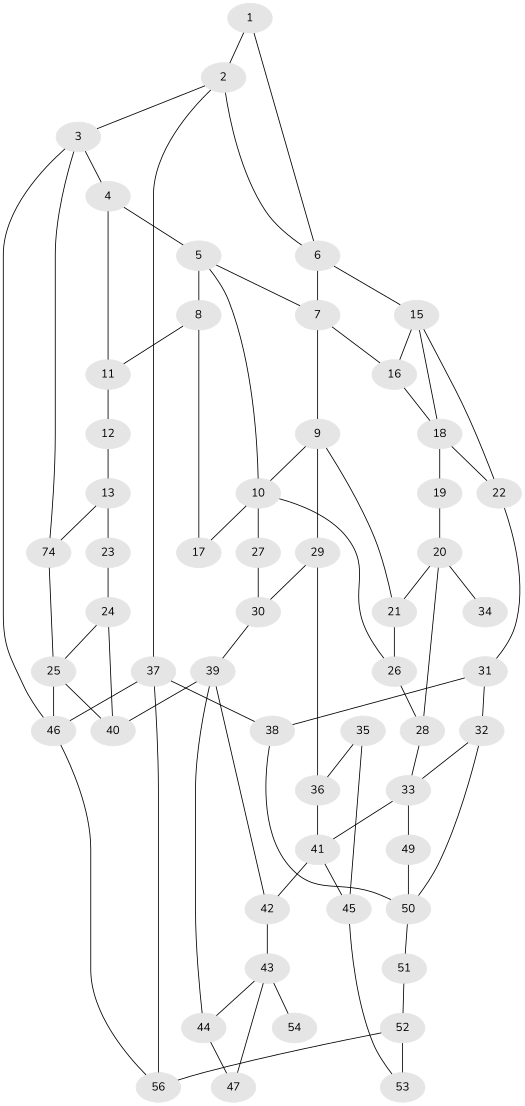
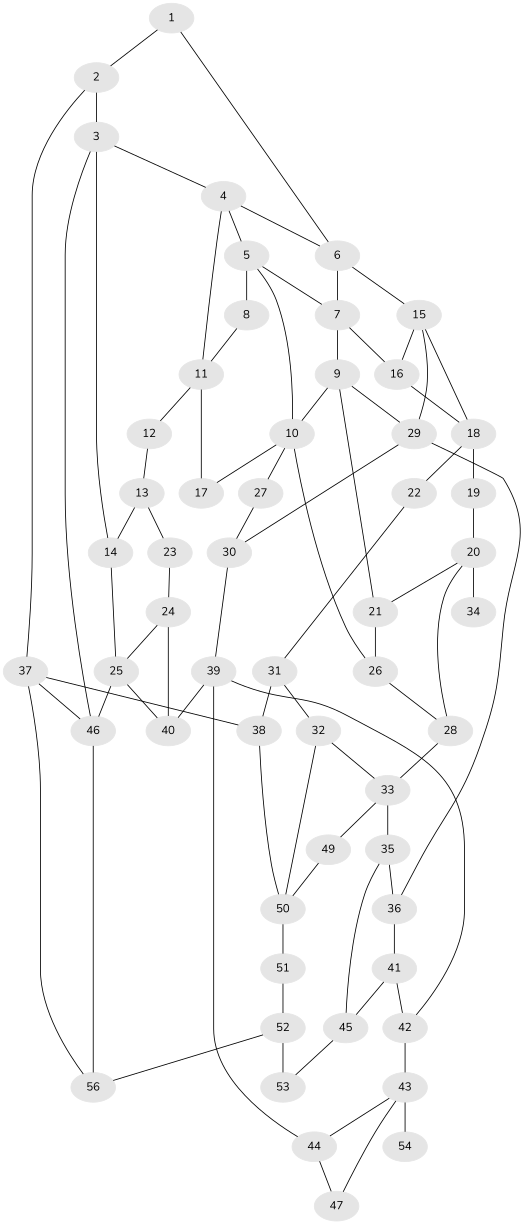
edge "2" -- "6": now "4" -- "6"
edge "15" -- "22": now "15" -- "29"
edge "8" -- "17": now "11" -- "17"
node "74": label "74" -> "14"
edge "33" -- "41": now "33" -- "35"
